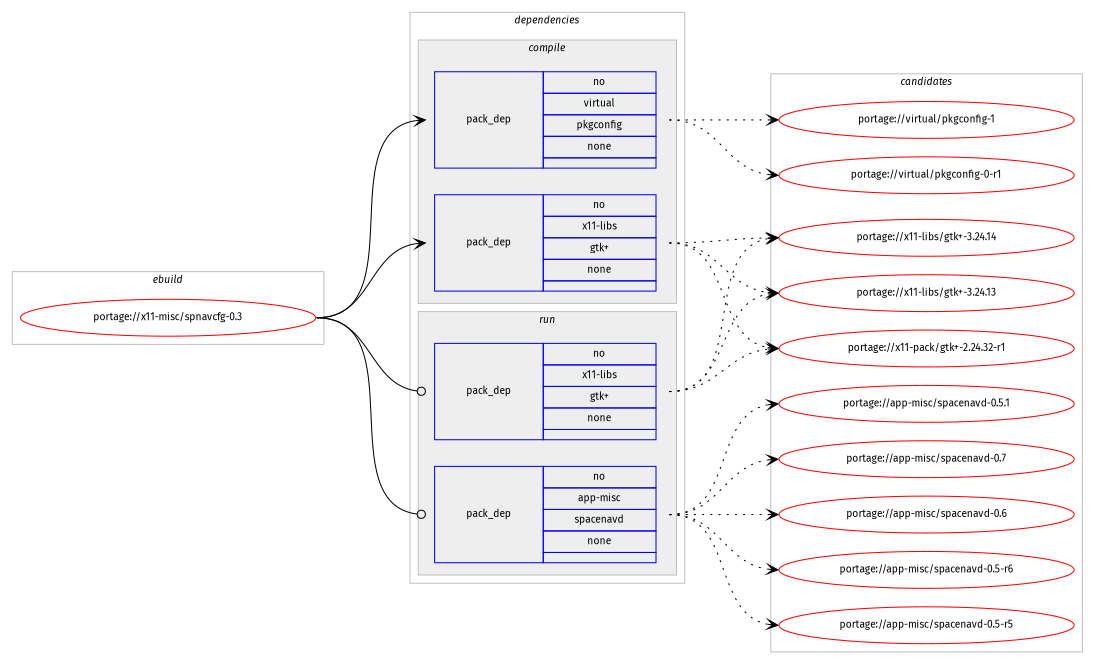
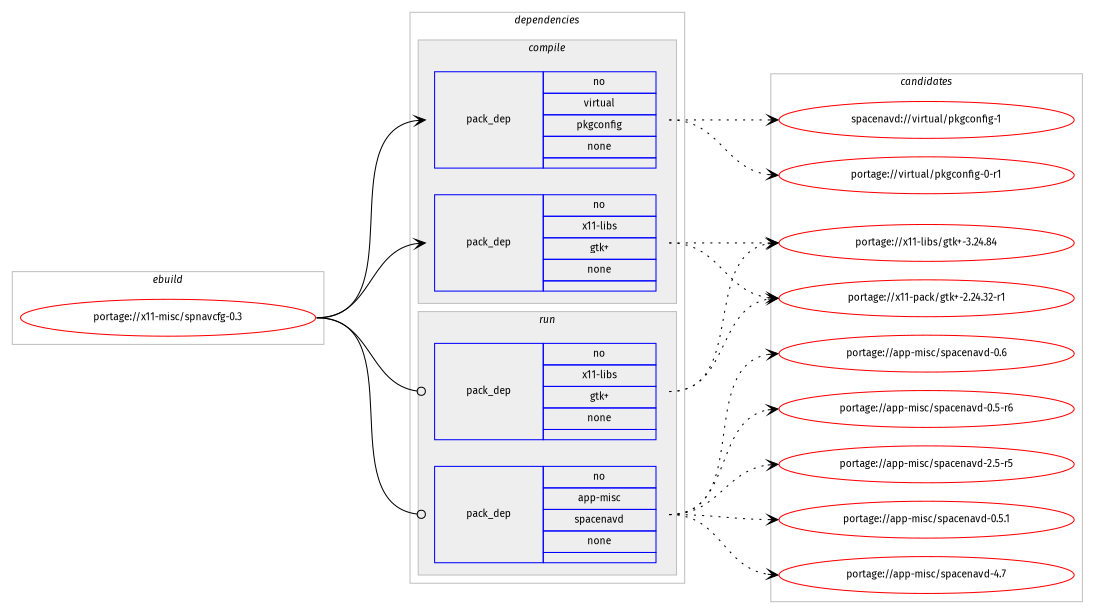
node "portage://virtual/pkgconfig-1": label "portage://virtual/pkgconfig-1" -> "spacenavd://virtual/pkgconfig-1"
node "portage://x11-libs/gtk+-3.24.14": label "portage://x11-libs/gtk+-3.24.14" -> "portage://x11-libs/gtk+-3.24.84"
node "portage://x11-libs/gtk+-3.24.13": removed
node "portage://app-misc/spacenavd-0.7": label "portage://app-misc/spacenavd-0.7" -> "portage://app-misc/spacenavd-4.7"
node "portage://app-misc/spacenavd-0.5-r5": label "portage://app-misc/spacenavd-0.5-r5" -> "portage://app-misc/spacenavd-2.5-r5"
